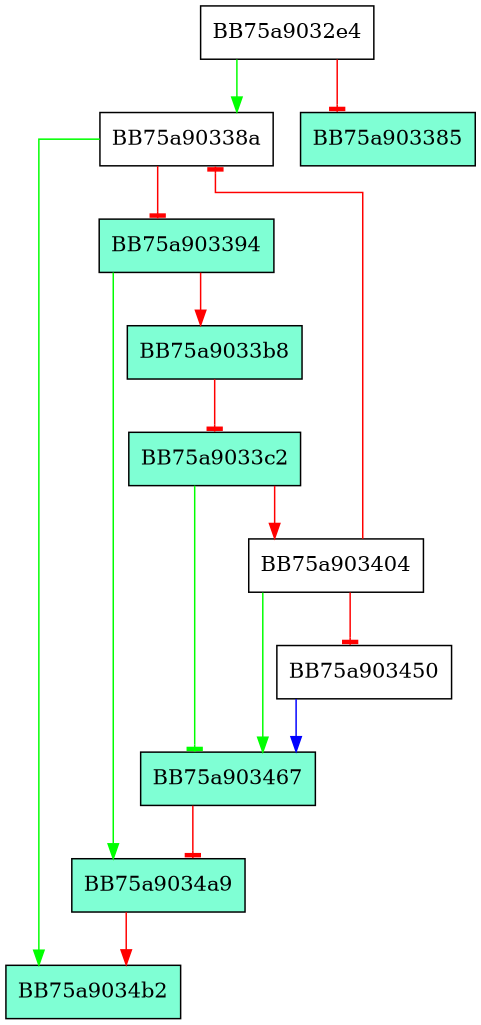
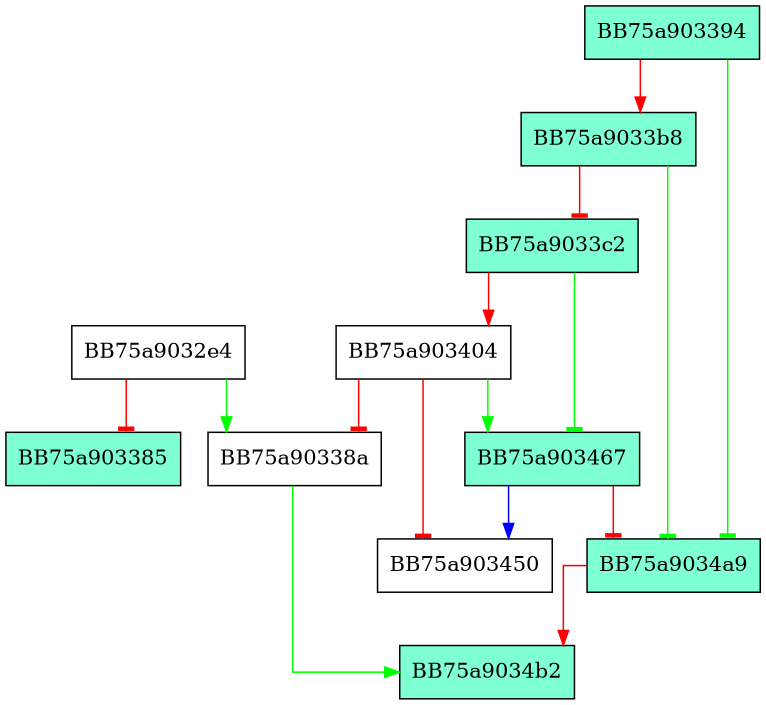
edge "BB75a90338a" -> "BB75a903394": removed
edge "BB75a9033b8" -> "BB75a9034a9": added
edge "BB75a903394" -> "BB75a9034a9": arrowhead normal -> tee
edge "BB75a903450" -> "BB75a903467": reversed
